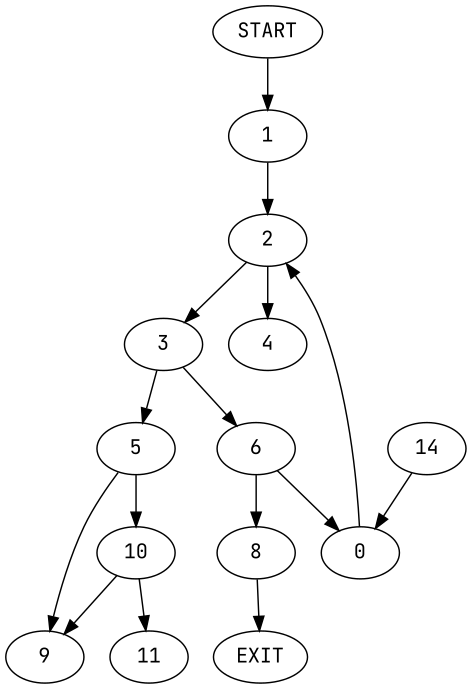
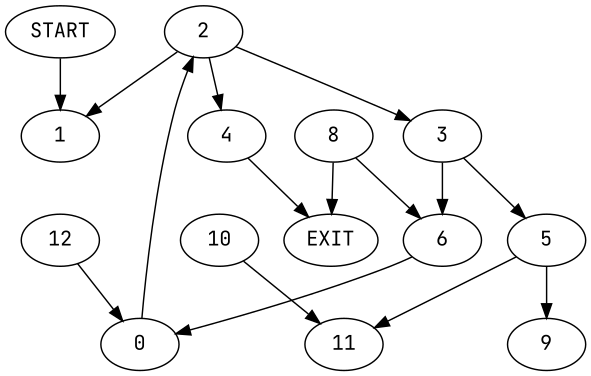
edge "1" -> "2": reversed
edge "4" -> "EXIT": added
node "14": label "14" -> "12"
edge "5" -> "10": now "5" -> "11"
edge "6" -> "8": reversed
edge "10" -> "9": removed
